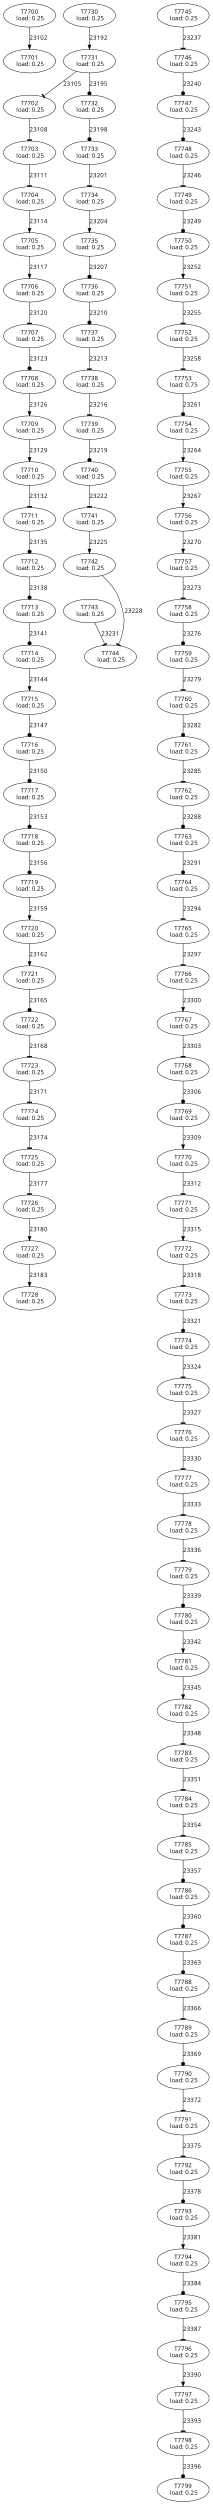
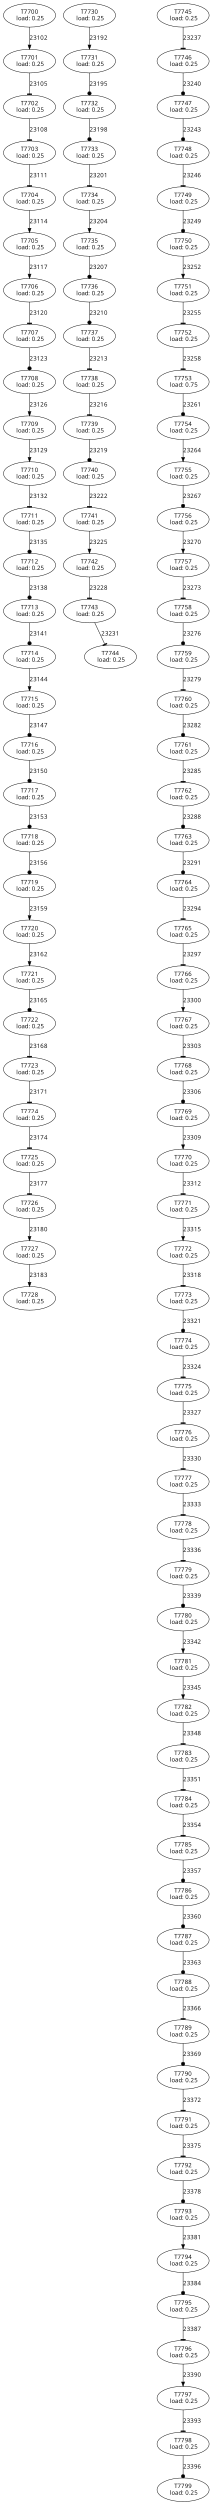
edge "T7731 load: 0.25" -> "T7702 load: 0.25": now "T7701 load: 0.25" -> "T7702 load: 0.25"
edge "T7755 load: 0.25" -> "T7756 load: 0.25": arrowhead normal -> dot
edge "T7742 load: 0.25" -> "T7744 load: 0.25": now "T7742 load: 0.25" -> "T7743 load: 0.25"
